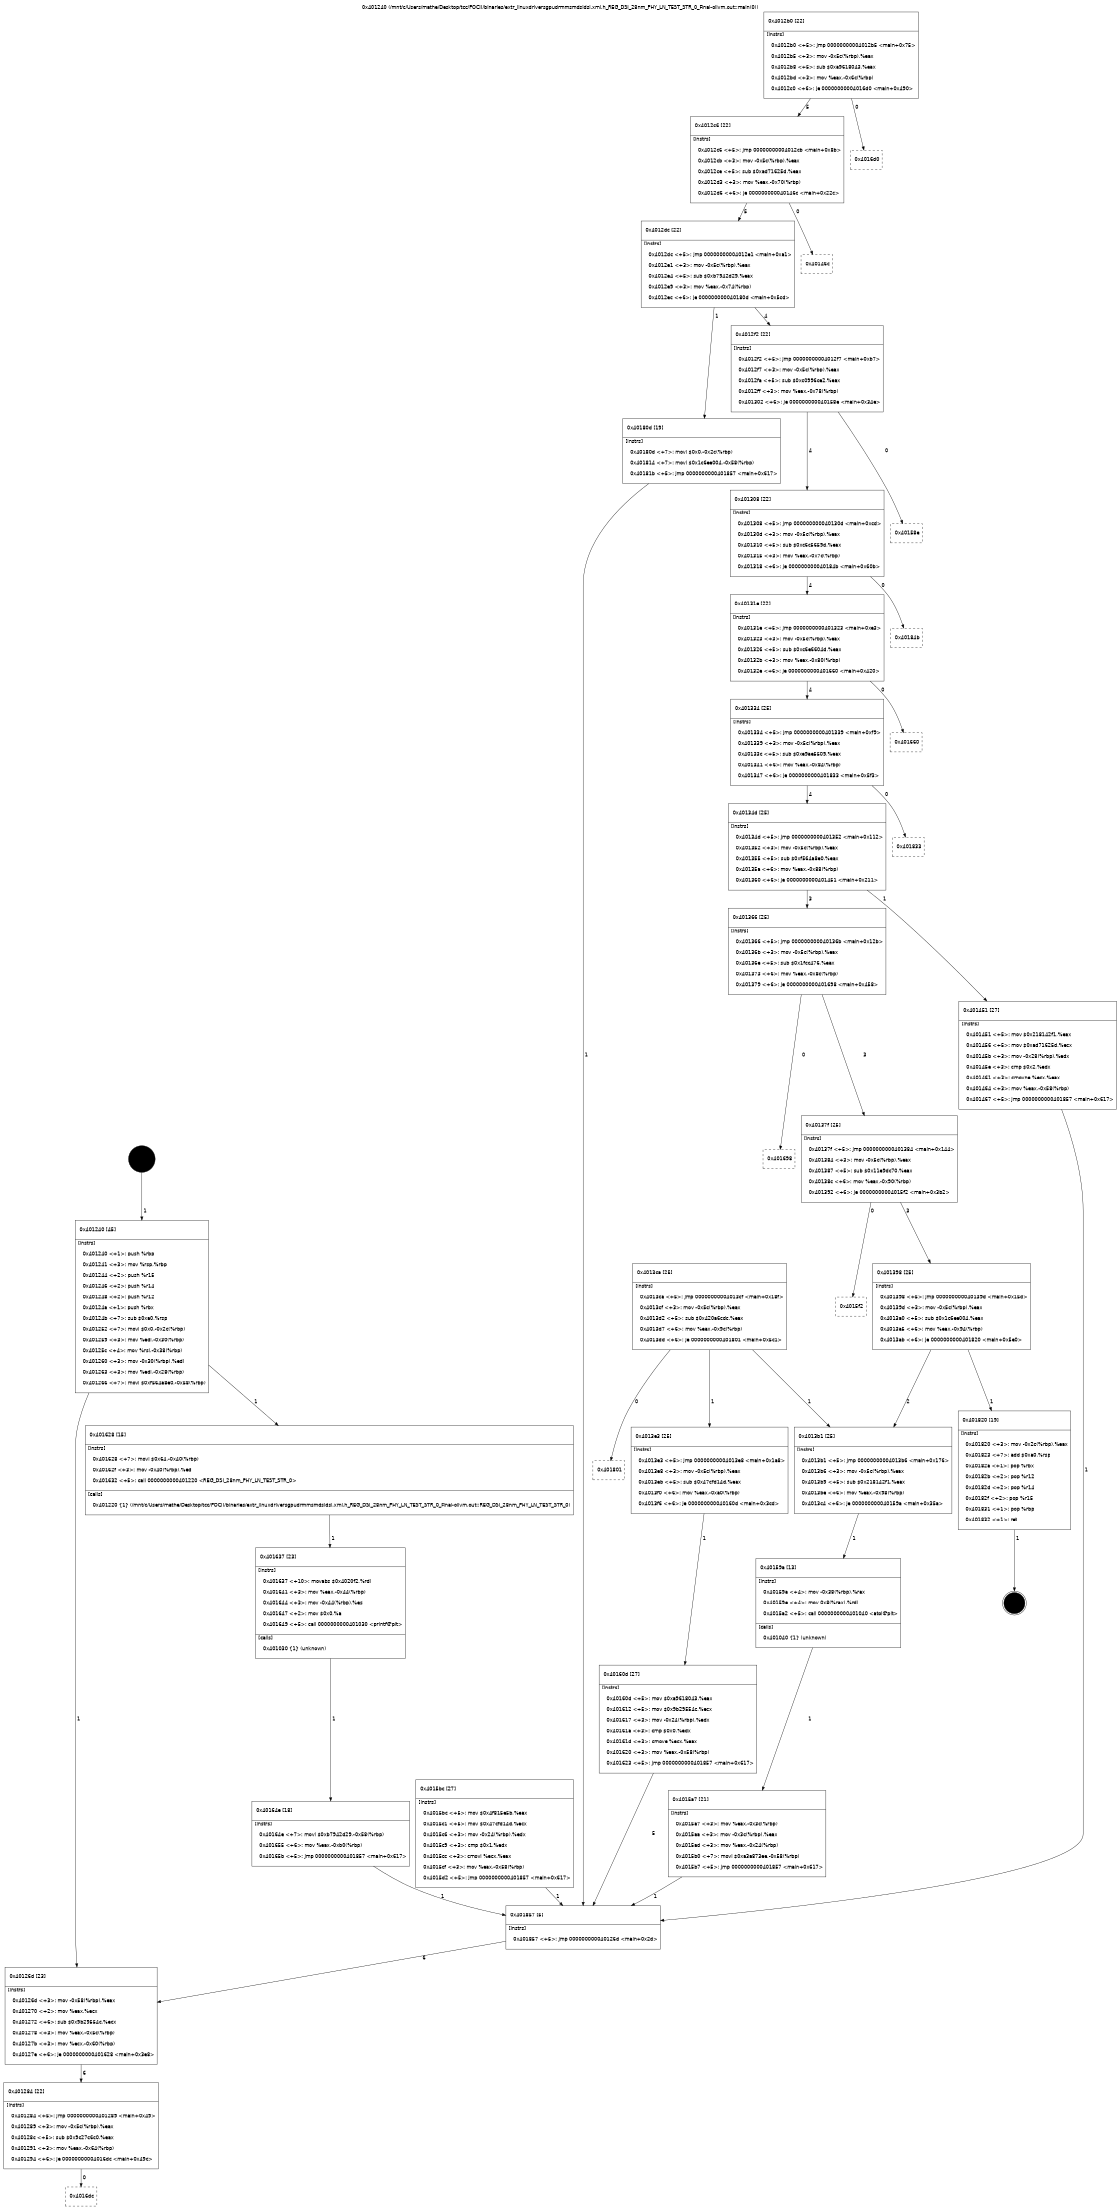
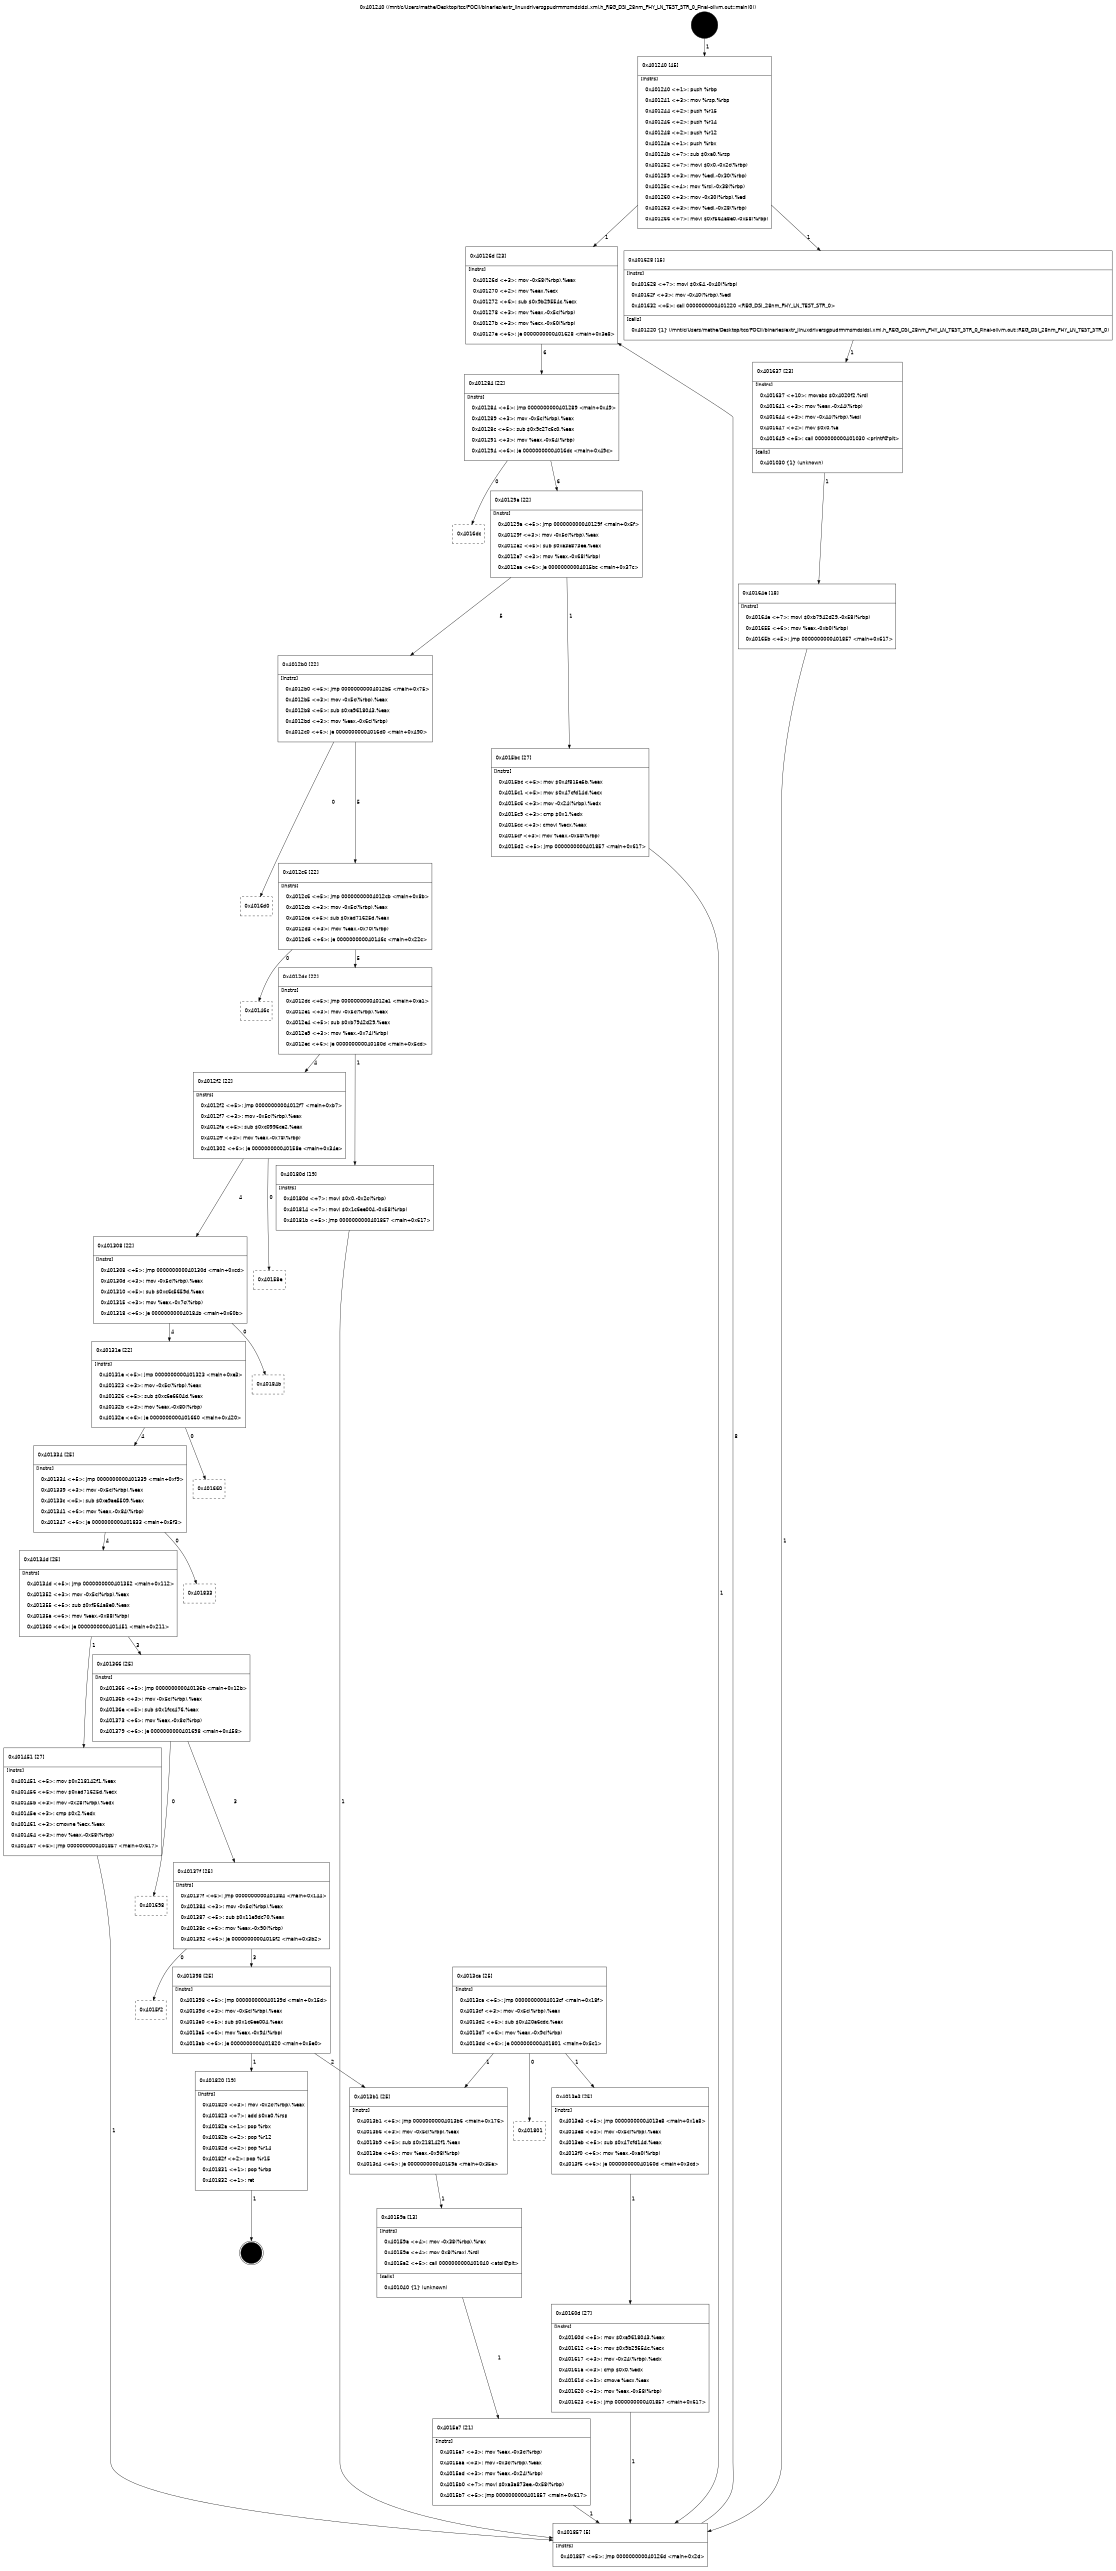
node "0x40129a [22]": added
edge "0x40160d [27]" -> "0x401857 [5]": label " 5" -> " 1"
edge "0x401857 [5]" -> "0x40126d [23]": label " 6" -> " 8"
